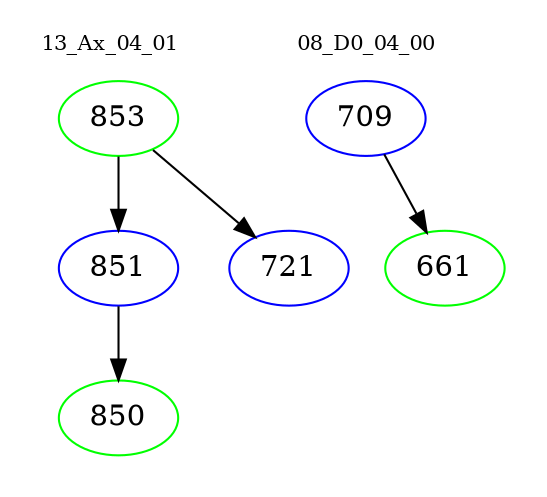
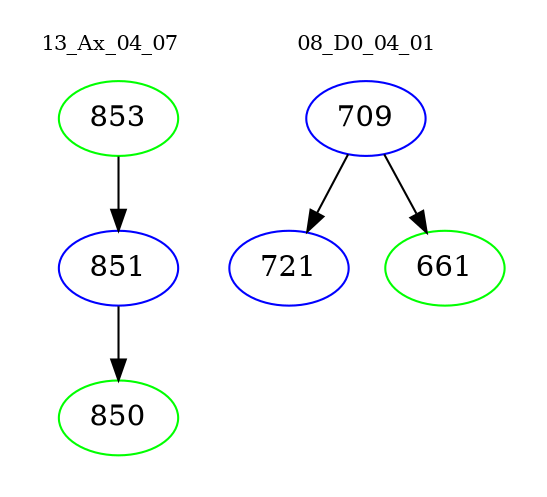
cluster "13_Ax_04_01": label "13_Ax_04_01" -> "13_Ax_04_07"
cluster "08_D0_04_00": label "08_D0_04_00" -> "08_D0_04_01"
edge "853" -> "721": now "709" -> "721"
